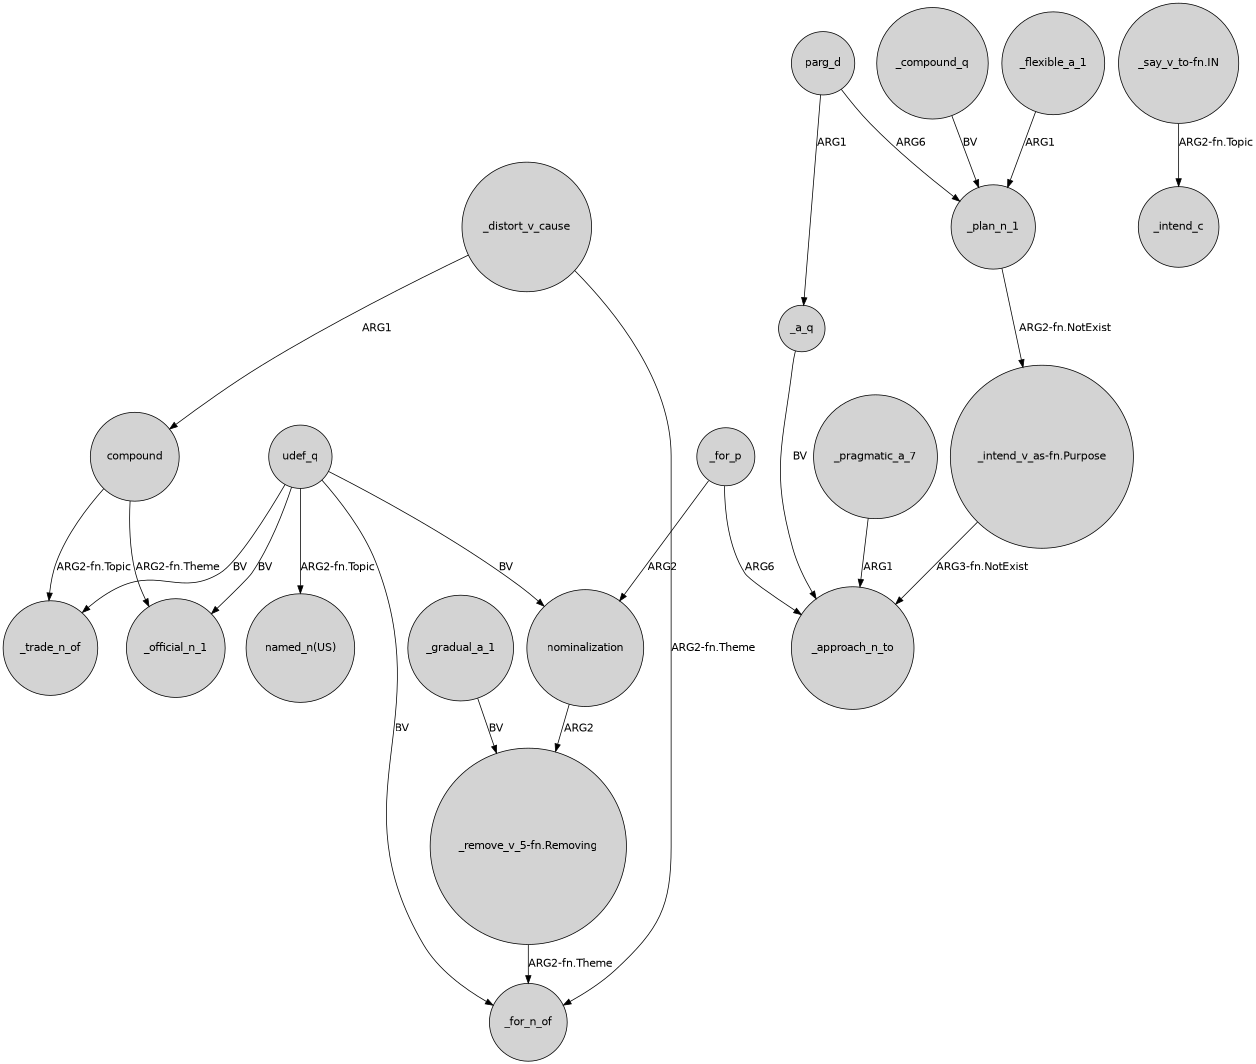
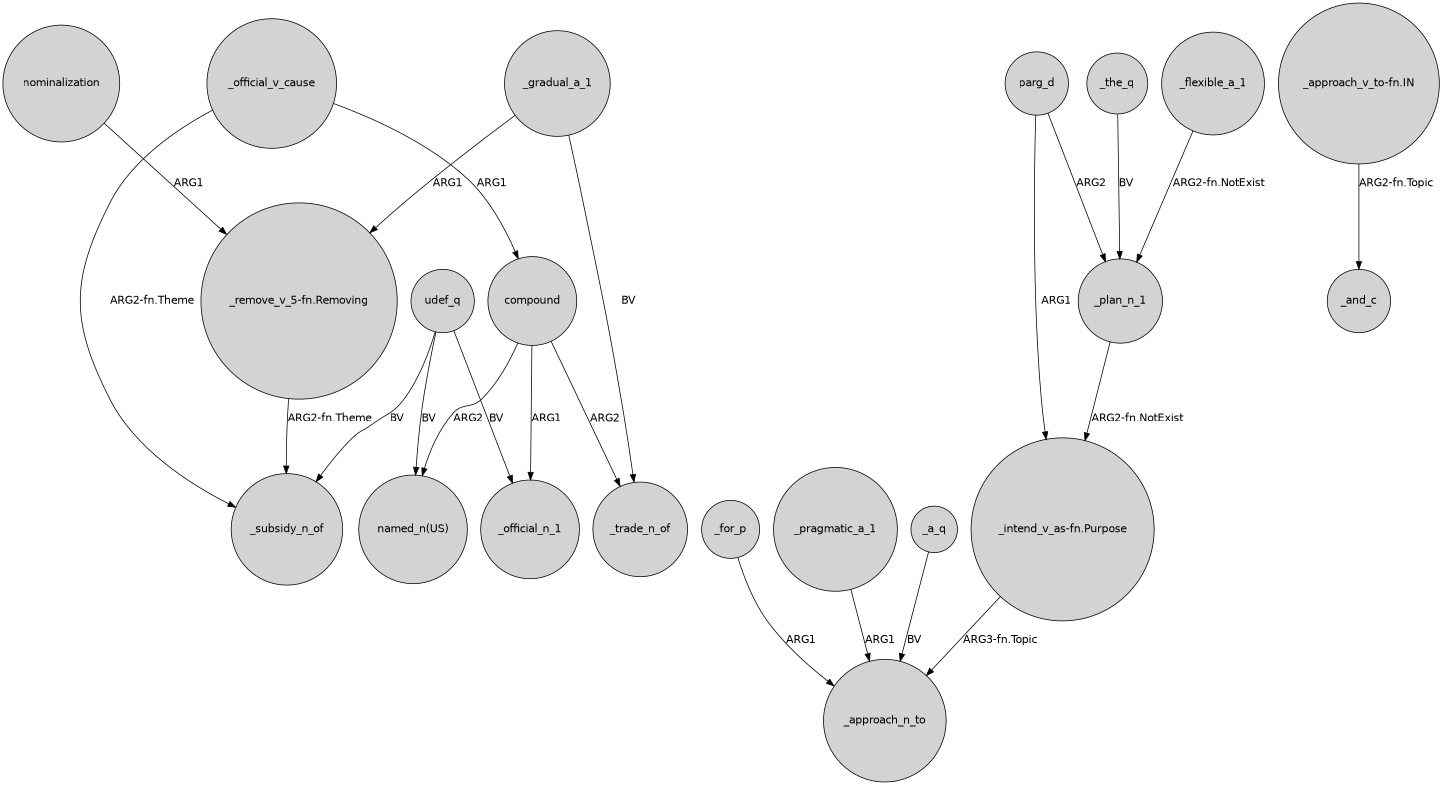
node "_compound_q": label "_compound_q" -> "_the_q"
node "_say_v_to-fn.IN": label "_say_v_to-fn.IN" -> "_approach_v_to-fn.IN"
edge "parg_d" -> "_plan_n_1": label "ARG6" -> "ARG2"
edge "_flexible_a_1" -> "_plan_n_1": label "ARG1" -> "ARG2-fn.NotExist"
edge "parg_d" -> "_a_q": now "parg_d" -> "_intend_v_as-fn.Purpose"
node "_distort_v_cause": label "_distort_v_cause" -> "_official_v_cause"
node "_intend_c": label "_intend_c" -> "_and_c"
edge "compound" -> "named_n(US)": added, label "ARG2"
node "_pragmatic_a_7": label "_pragmatic_a_7" -> "_pragmatic_a_1"
edge "udef_q" -> "nominalization": removed, label "BV"
edge "_for_p" -> "nominalization": removed, label "ARG2"
edge "compound" -> "_trade_n_of": label "ARG2-fn.Topic" -> "ARG2"
edge "compound" -> "_official_n_1": label "ARG2-fn.Theme" -> "ARG1"
edge "udef_q" -> "named_n(US)": label "ARG2-fn.Topic" -> "BV"
edge "_for_p" -> "_approach_n_to": label "ARG6" -> "ARG1"
edge "_intend_v_as-fn.Purpose" -> "_approach_n_to": label "ARG3-fn.NotExist" -> "ARG3-fn.Topic"
edge "udef_q" -> "_trade_n_of": now "_gradual_a_1" -> "_trade_n_of"
edge "_gradual_a_1" -> "_remove_v_5-fn.Removing": label "BV" -> "ARG1"
edge "nominalization" -> "_remove_v_5-fn.Removing": label "ARG2" -> "ARG1"
node "_for_n_of": label "_for_n_of" -> "_subsidy_n_of"
